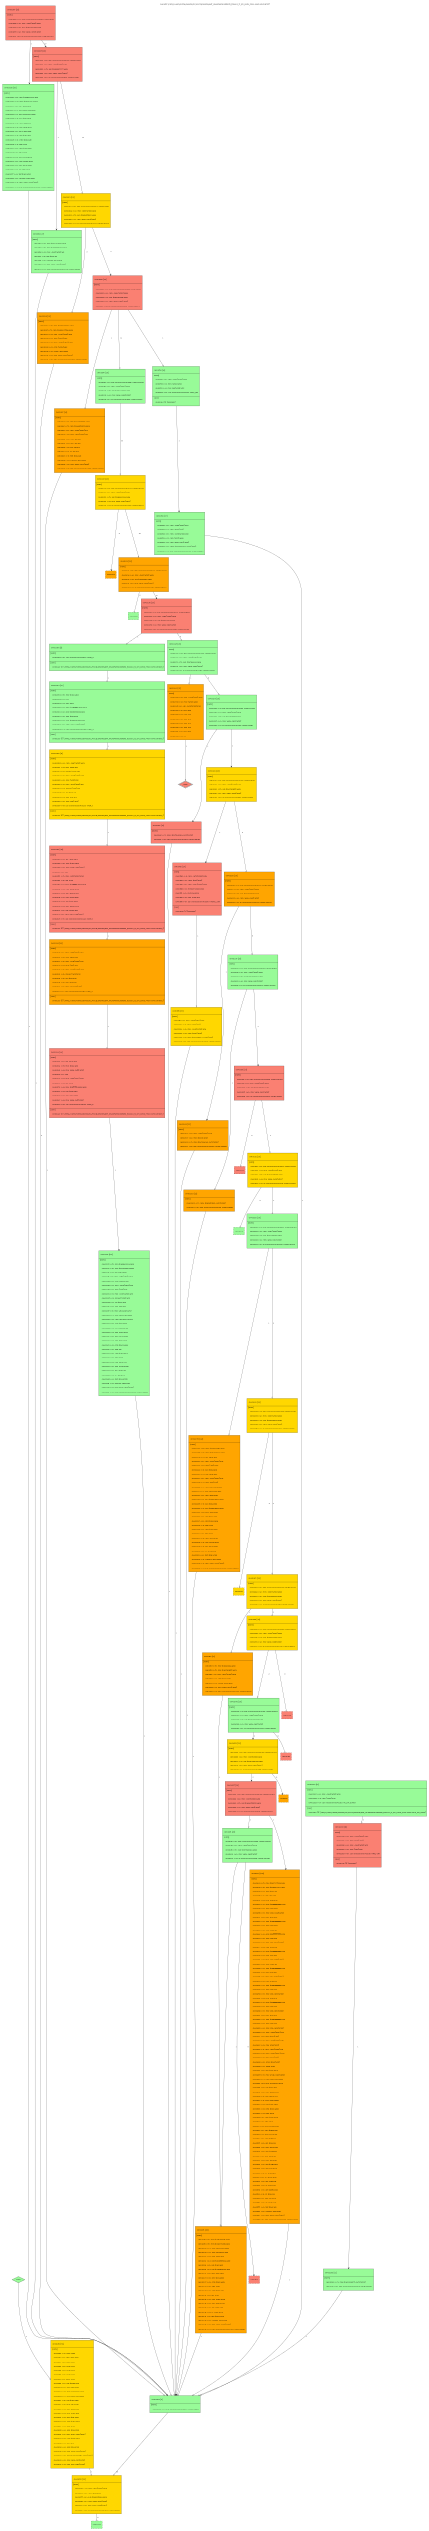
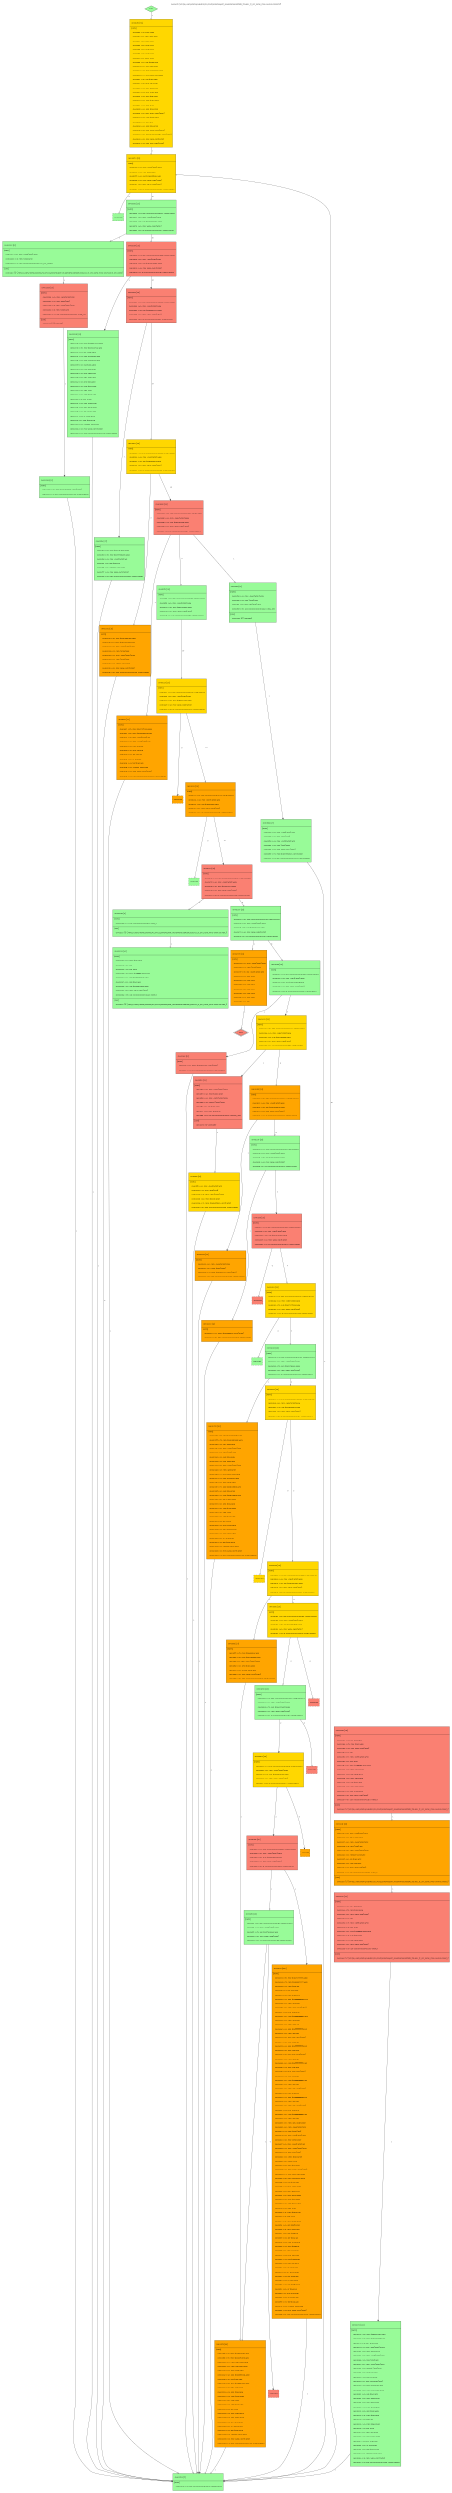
node "0x401b6d [28]": added
node "0x4020bb [41]": removed
